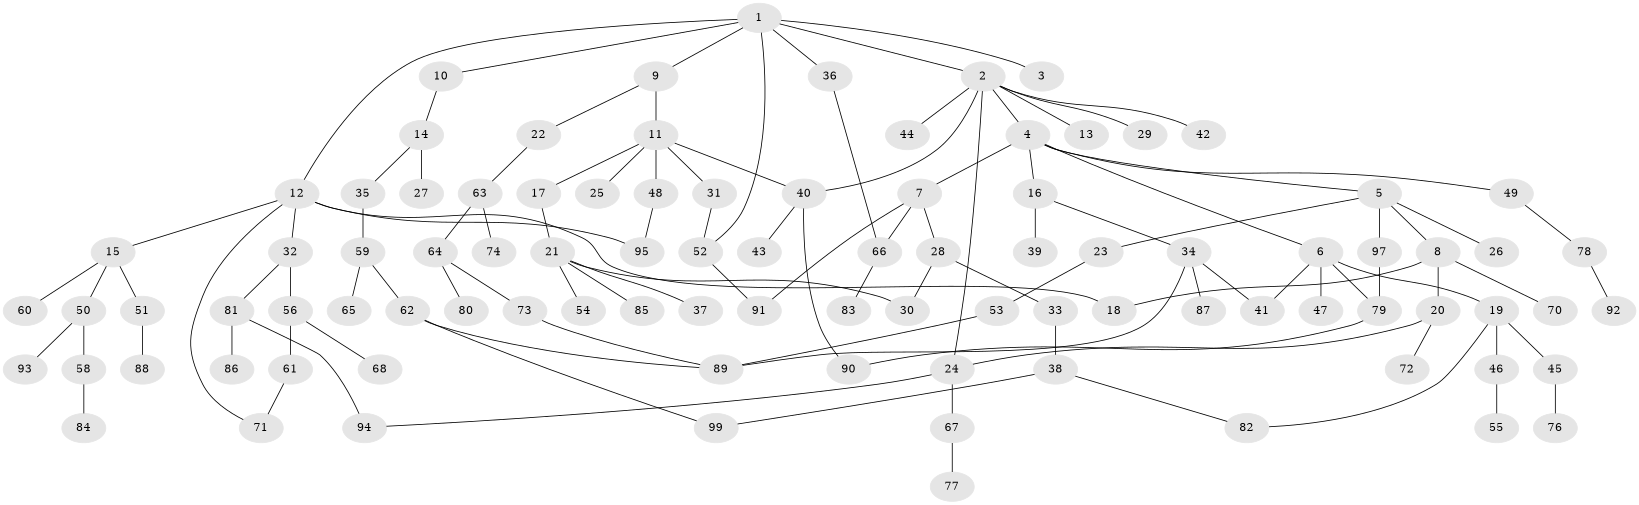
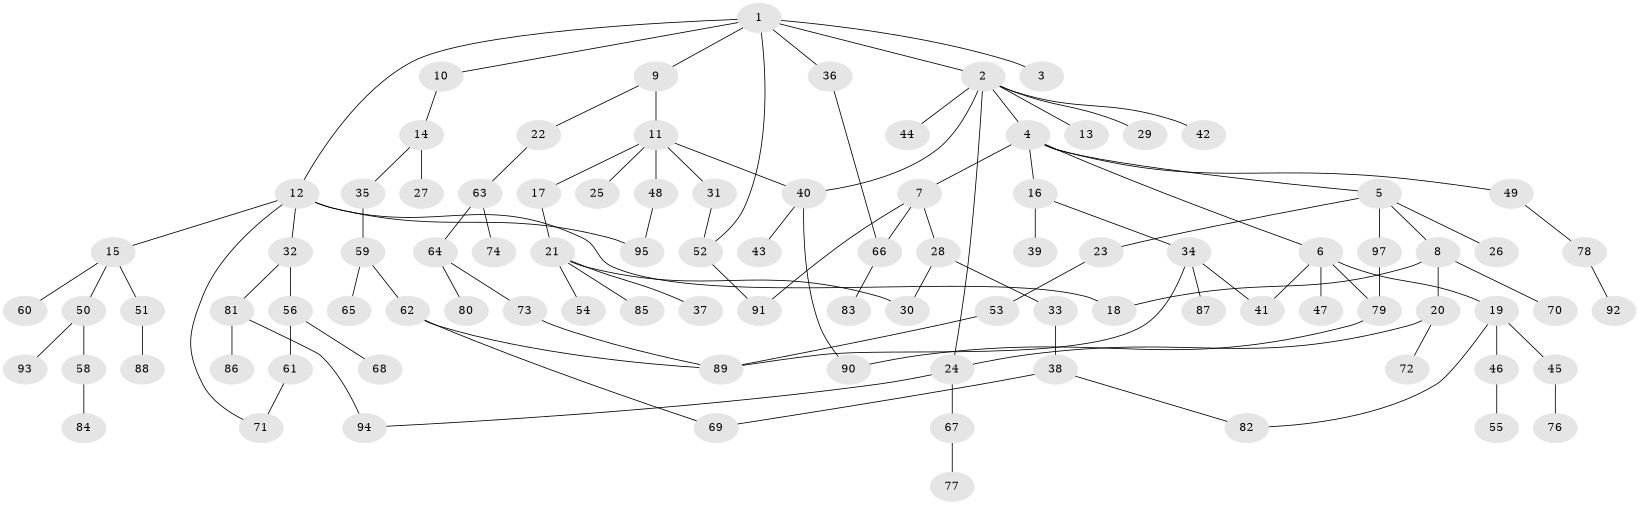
node "99": label "99" -> "69"
